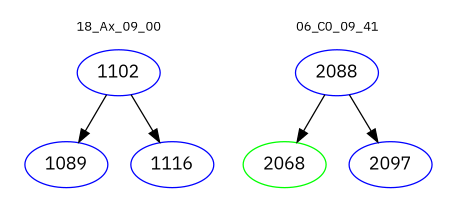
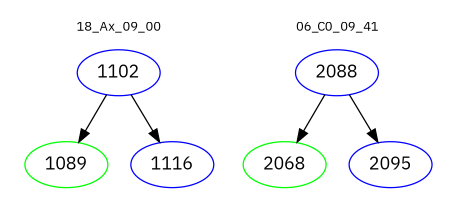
node "1089": color blue -> green
node "2097": label "2097" -> "2095"
